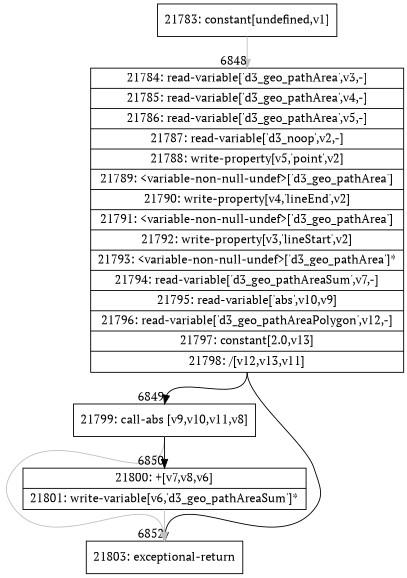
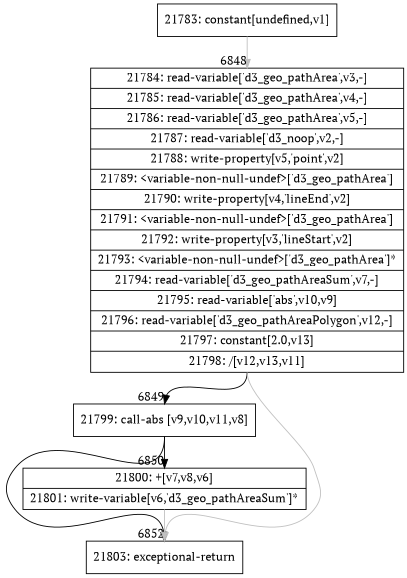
edge "21799: call-abs [v9,v10,v11,v8]" -> "21803: exceptional-return": color gray -> black
edge "21784: read-variable['d3_geo_pathArea',v3,-]" -> "21803: exceptional-return": color black -> gray
